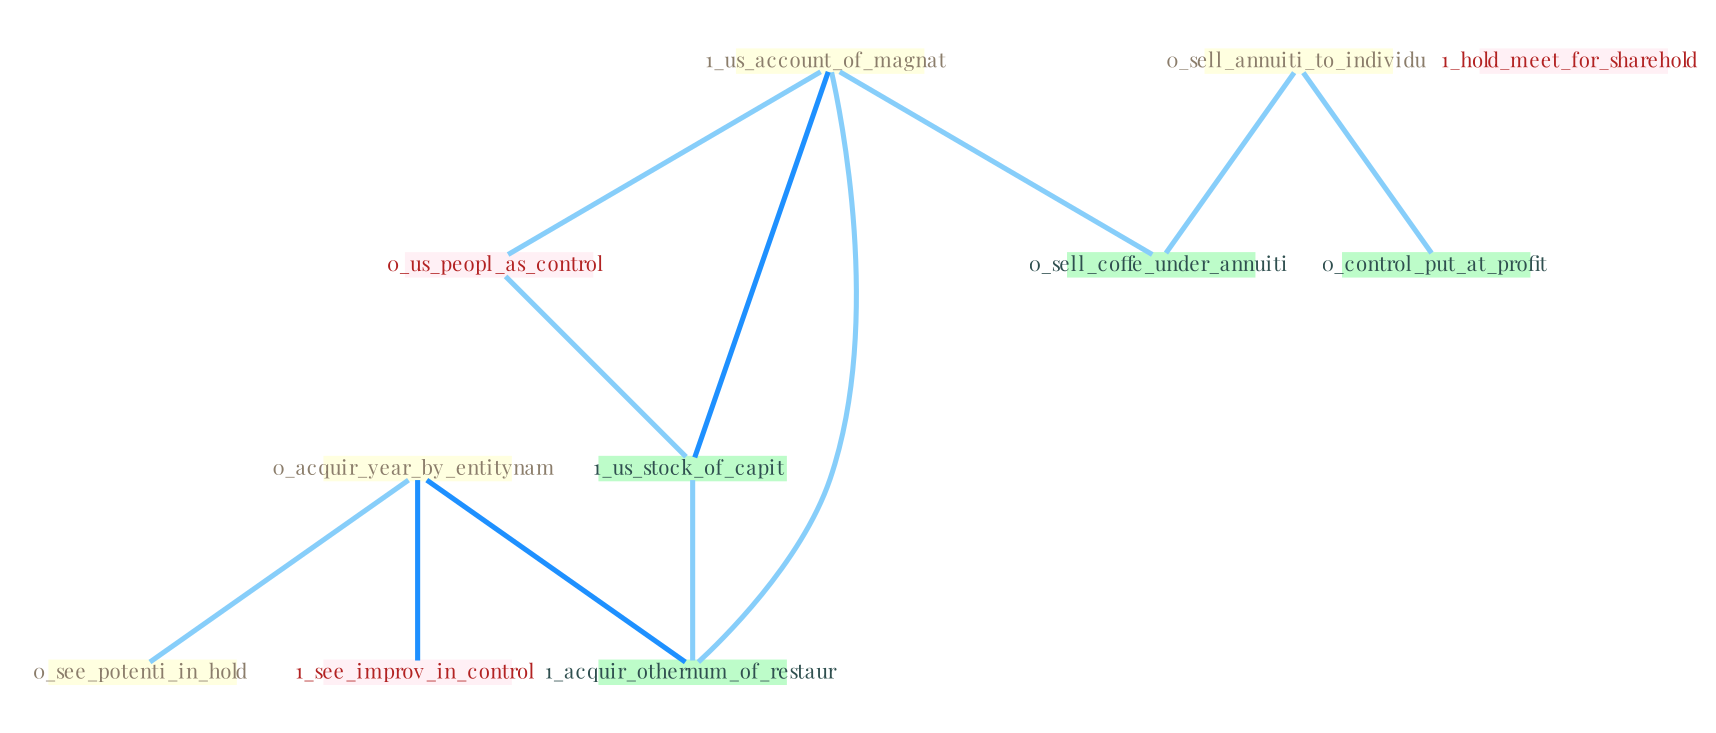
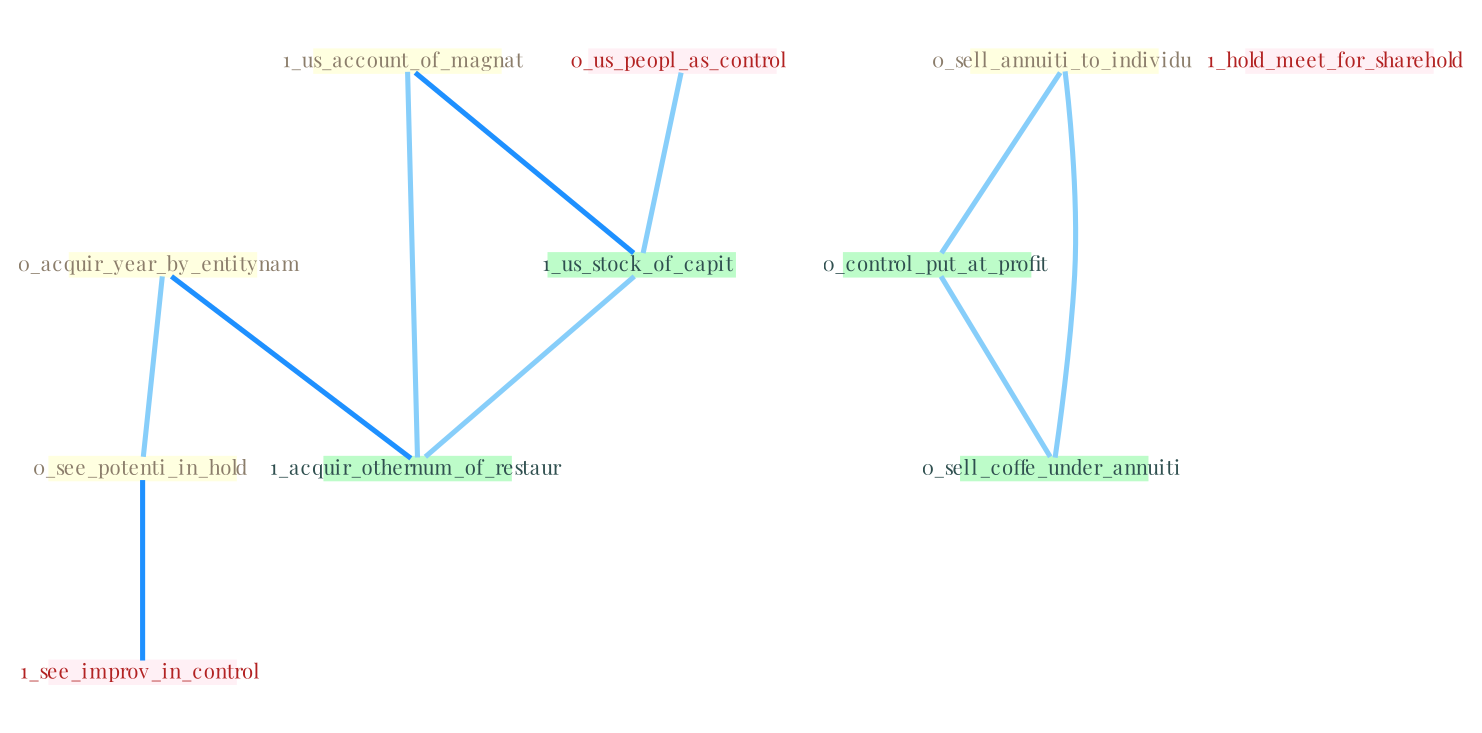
edge "1_us_account_of_magnat" -- "0_us_peopl_as_control": removed
edge "1_us_account_of_magnat" -- "0_sell_coffe_under_annuiti": now "0_control_put_at_profit" -- "0_sell_coffe_under_annuiti"
edge "0_acquir_year_by_entitynam" -- "1_see_improv_in_control": now "0_see_potenti_in_hold" -- "1_see_improv_in_control"
